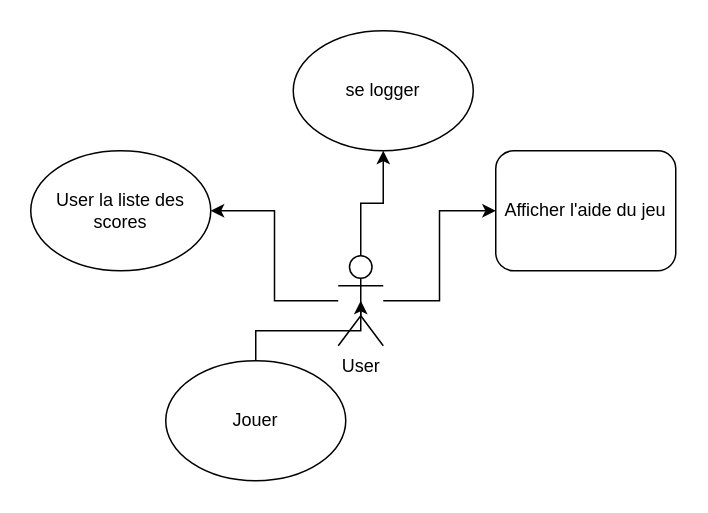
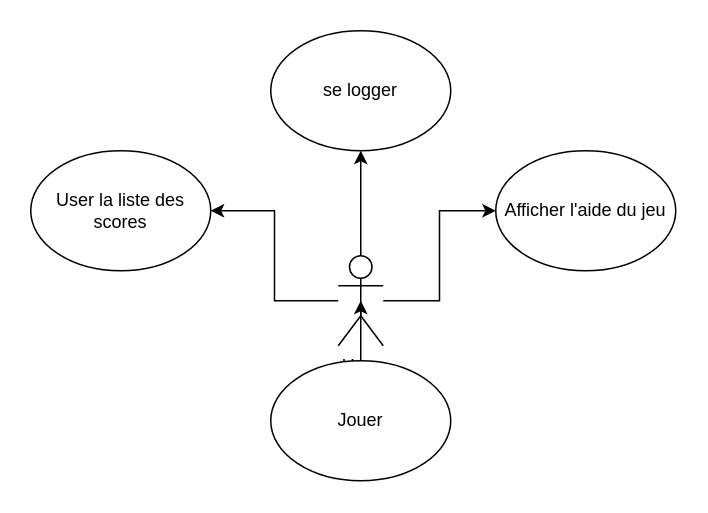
node "se logger": moved (383, 91) -> (361, 91)
node "Afficher l'aide du jeu": shape rounded rectangle -> ellipse
node "Jouer": moved (256, 421) -> (361, 421)
